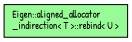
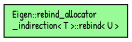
node "Eigen::aligned_allocator _indirection< T >::rebind< U >": label "Eigen::aligned_allocator _indirection< T >::rebind< U >" -> "Eigen::rebind_allocator _indirection< T >::rebind< U >"
